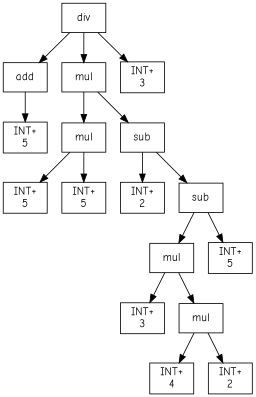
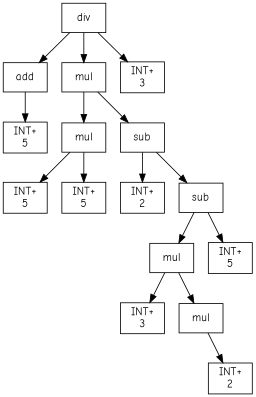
node "INT+ 4": removed
